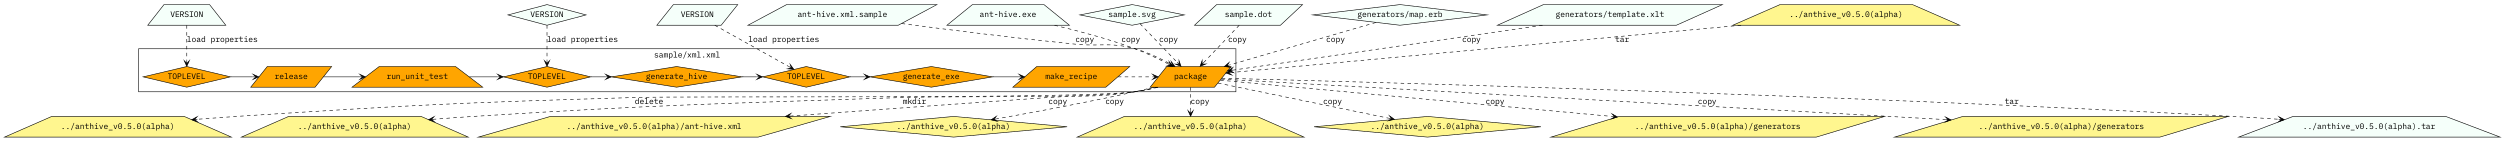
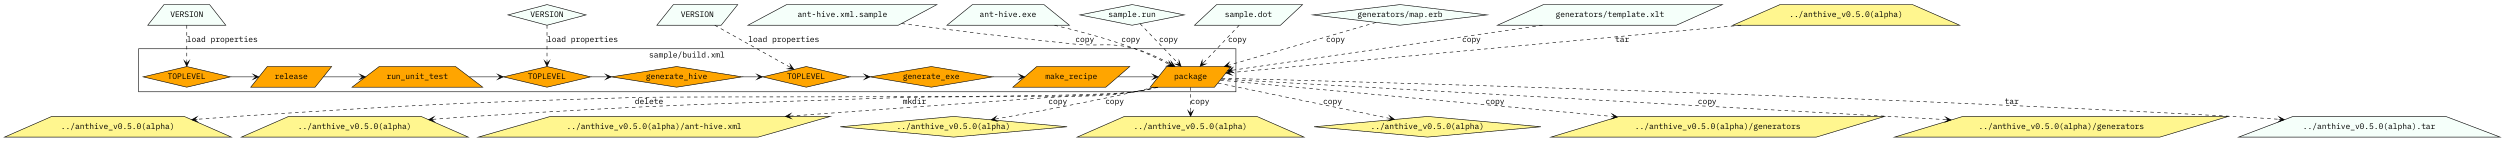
node "sample.svg": label "sample.svg" -> "sample.run"
cluster "sample/xml.xml": label "sample/xml.xml" -> "sample/build.xml"
edge "make_recipe" -> "package": style dashed -> solid
